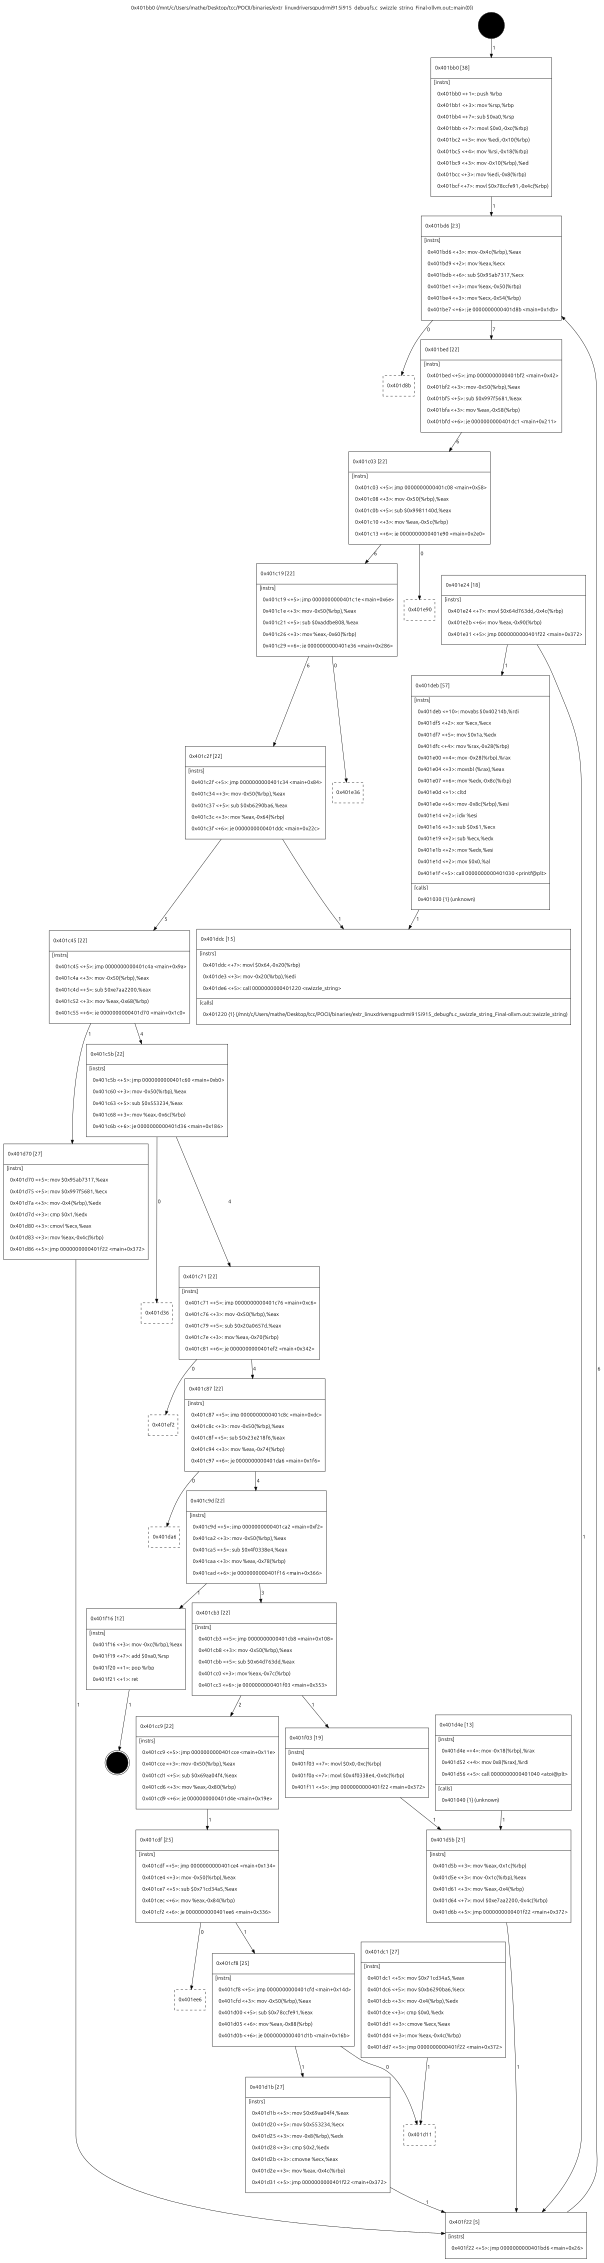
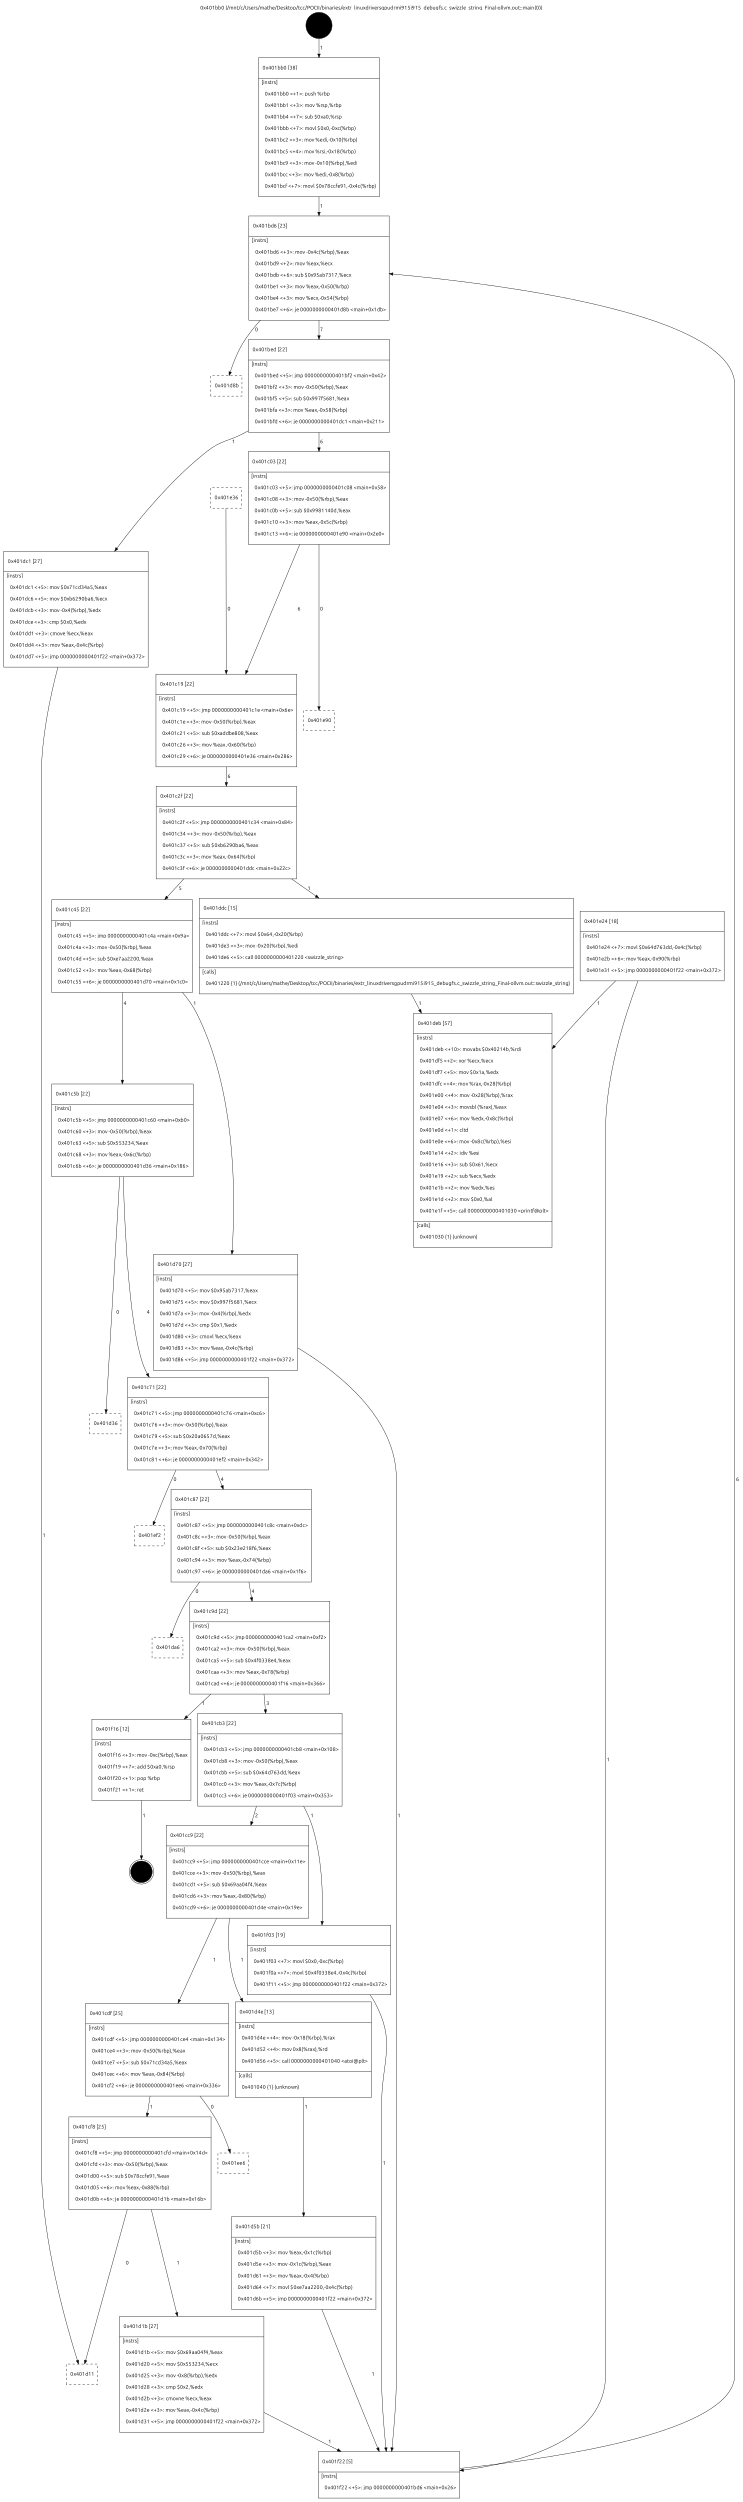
edge "0x401bed [22]" -> "0x401dc1 [27]": added, label "1"
edge "0x401c19 [22]" -> "0x401e36": reversed
edge "0x401deb [57]" -> "0x401ddc [15]": reversed
edge "0x401f03 [19]" -> "0x401d5b [21]": now "0x401f03 [19]" -> "0x401f22 [5]"
edge "0x401cc9 [22]" -> "0x401d4e [13]": added, label "1"
